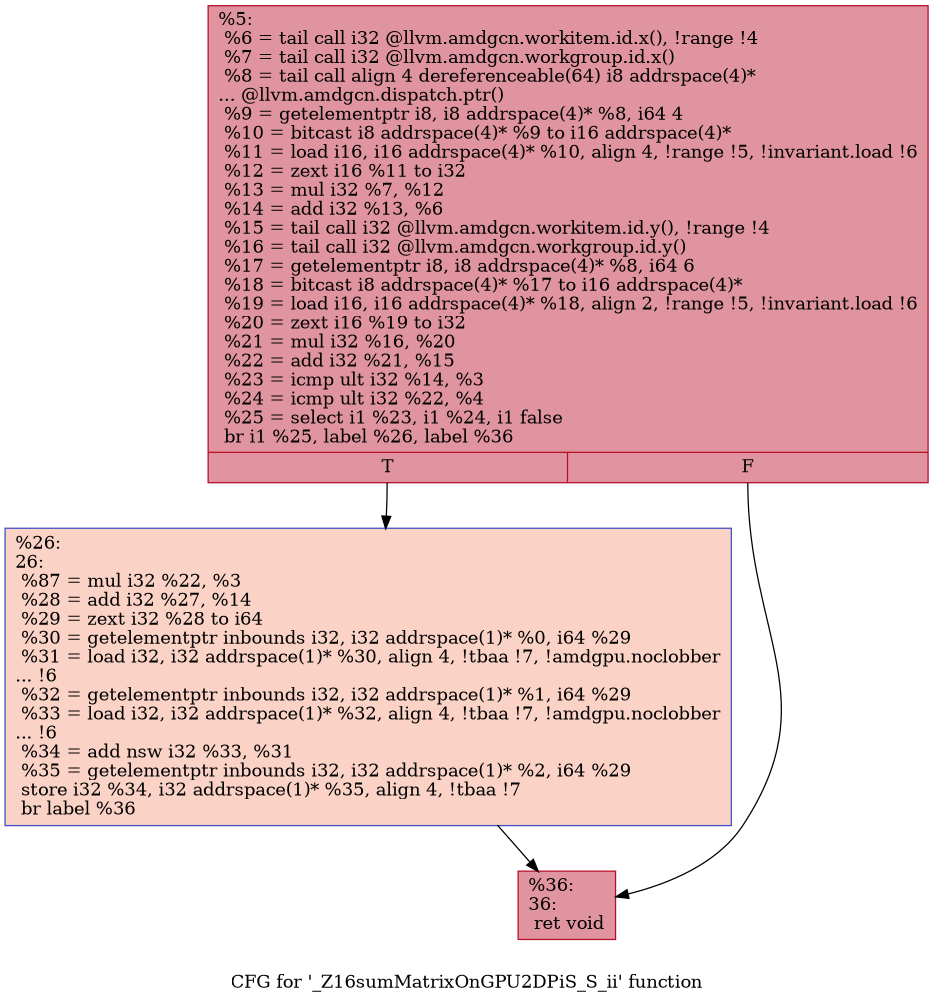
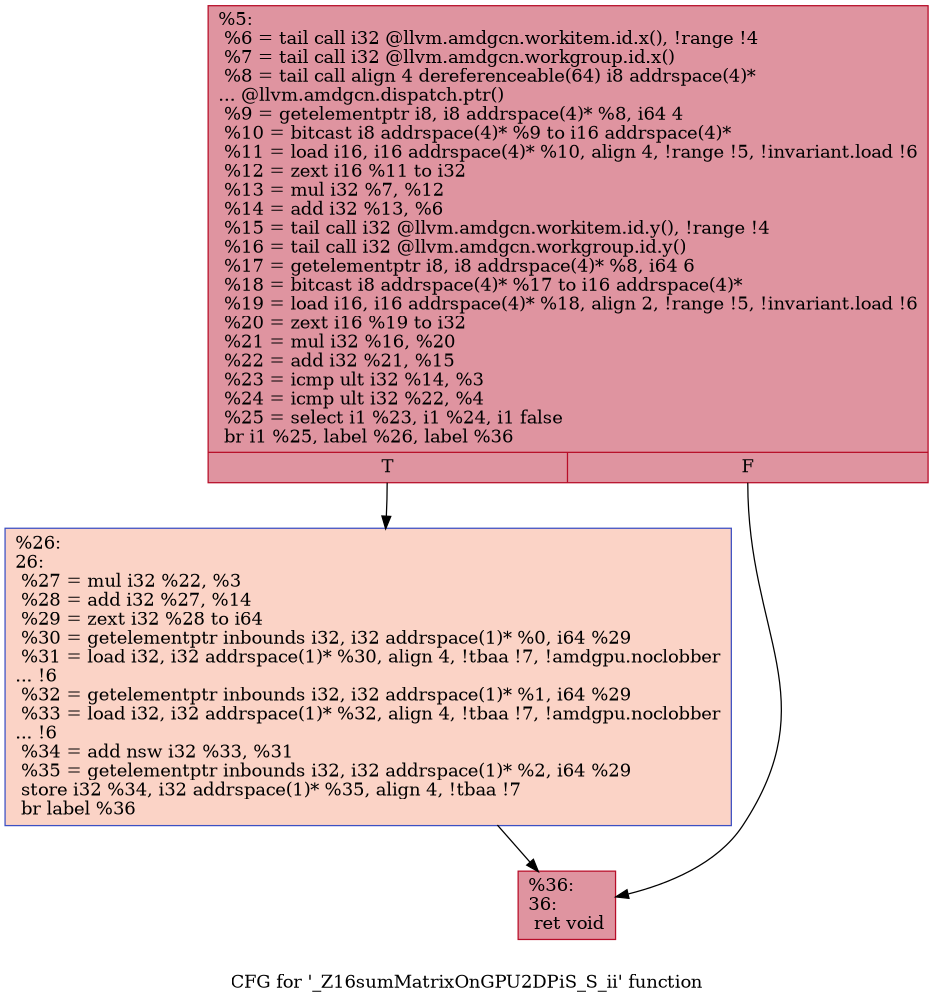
node "%26:": text "%87 = mul i32 %22, %3" -> "%27 = mul i32 %22, %3"
